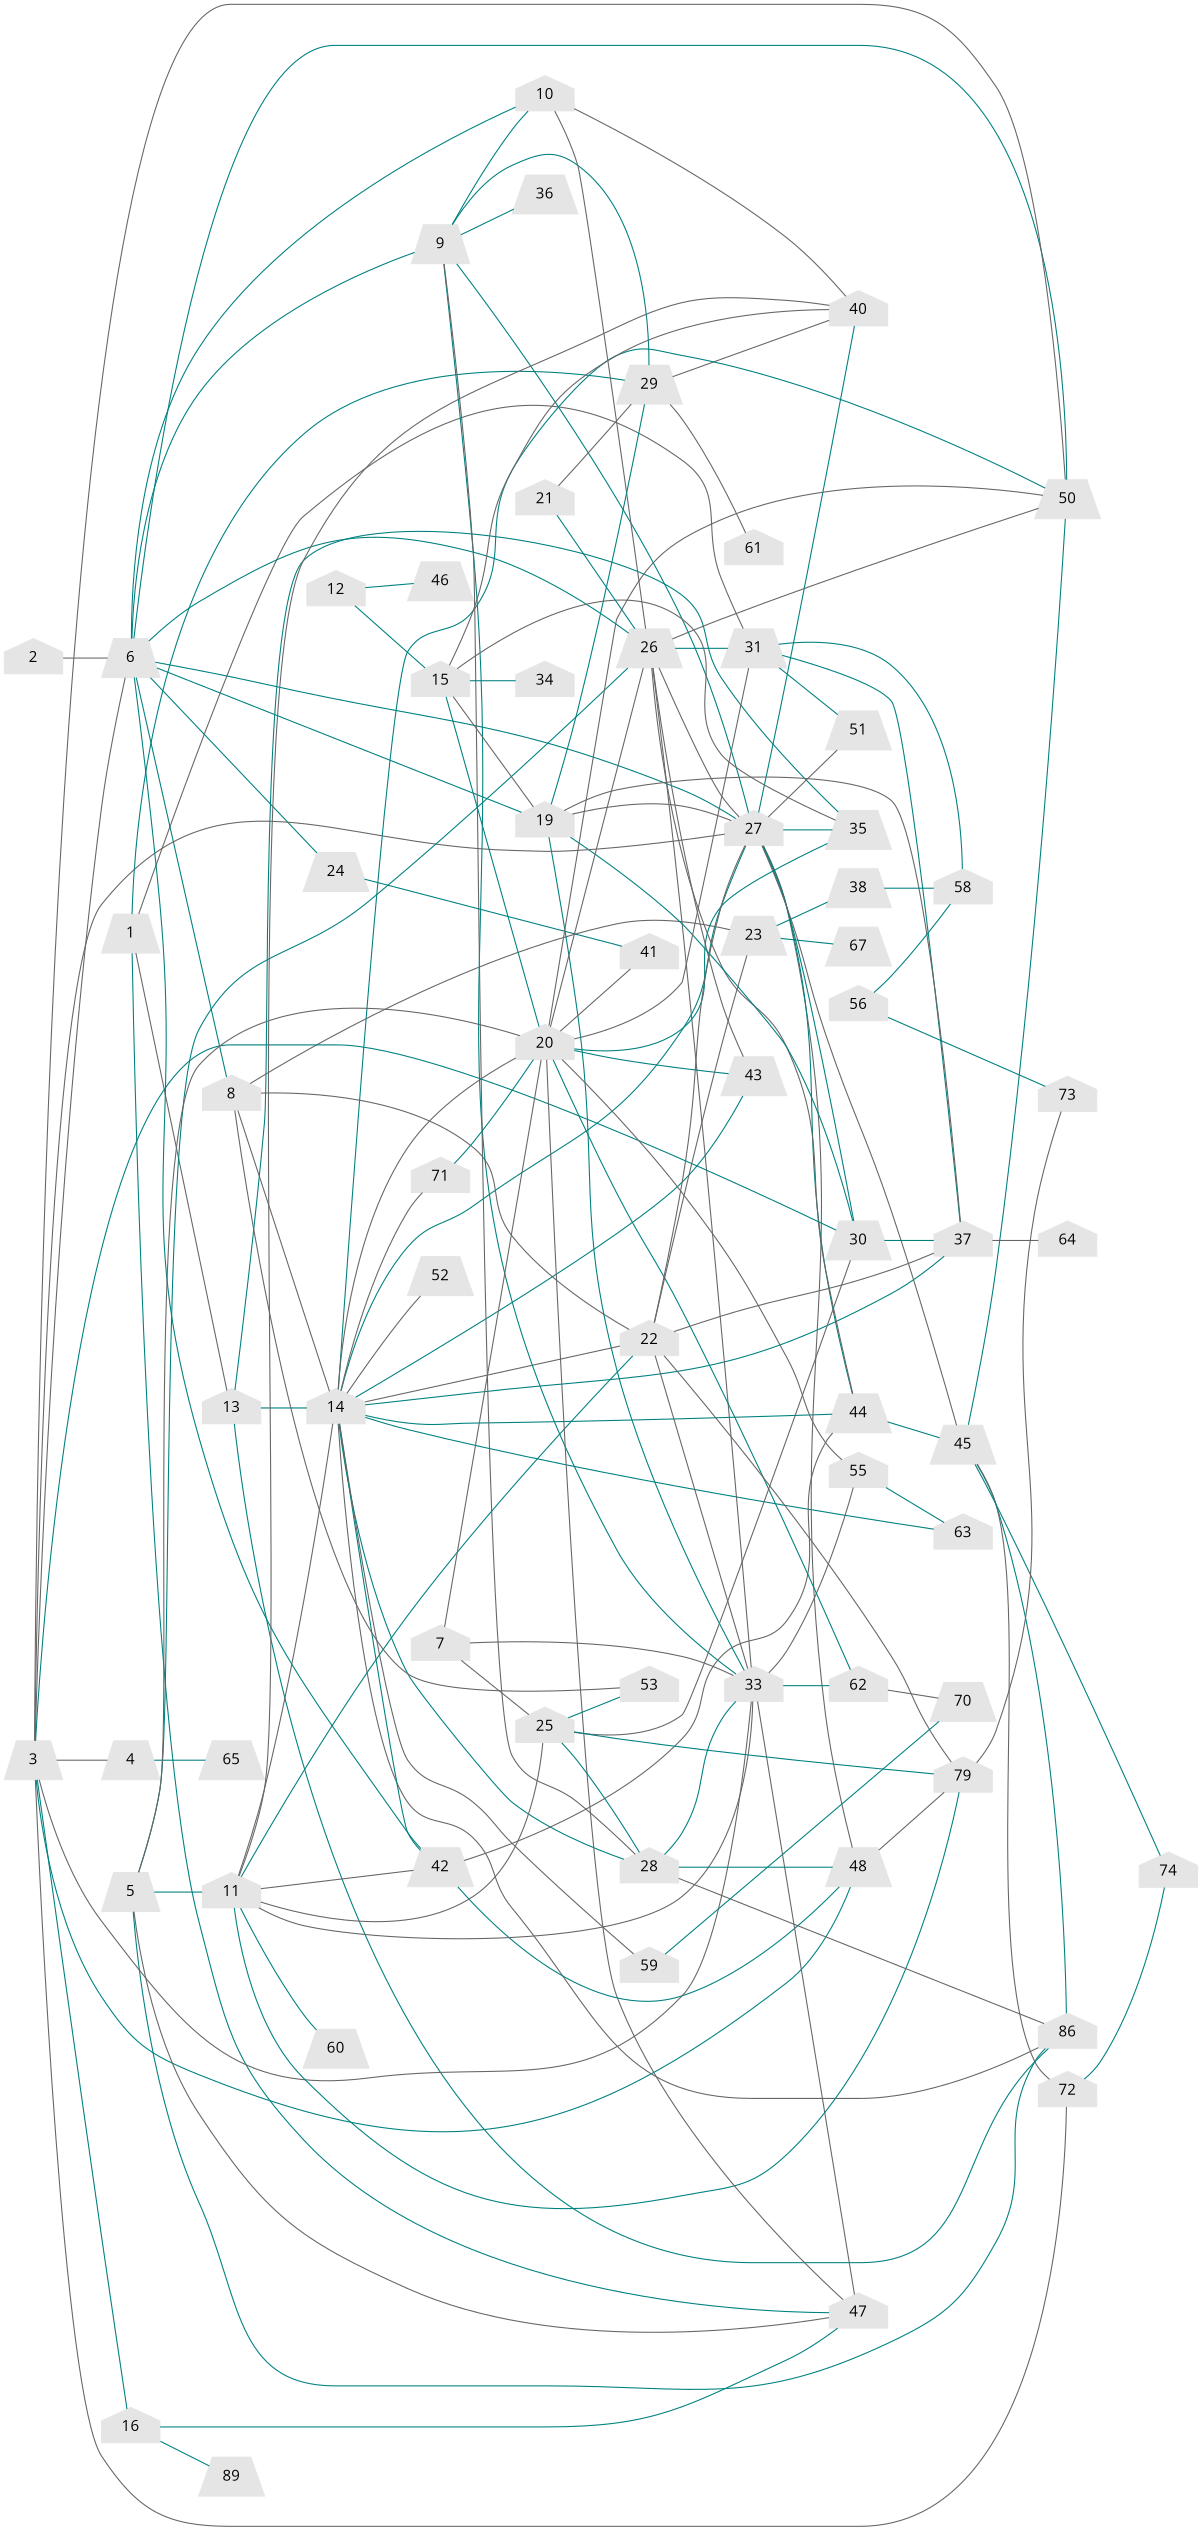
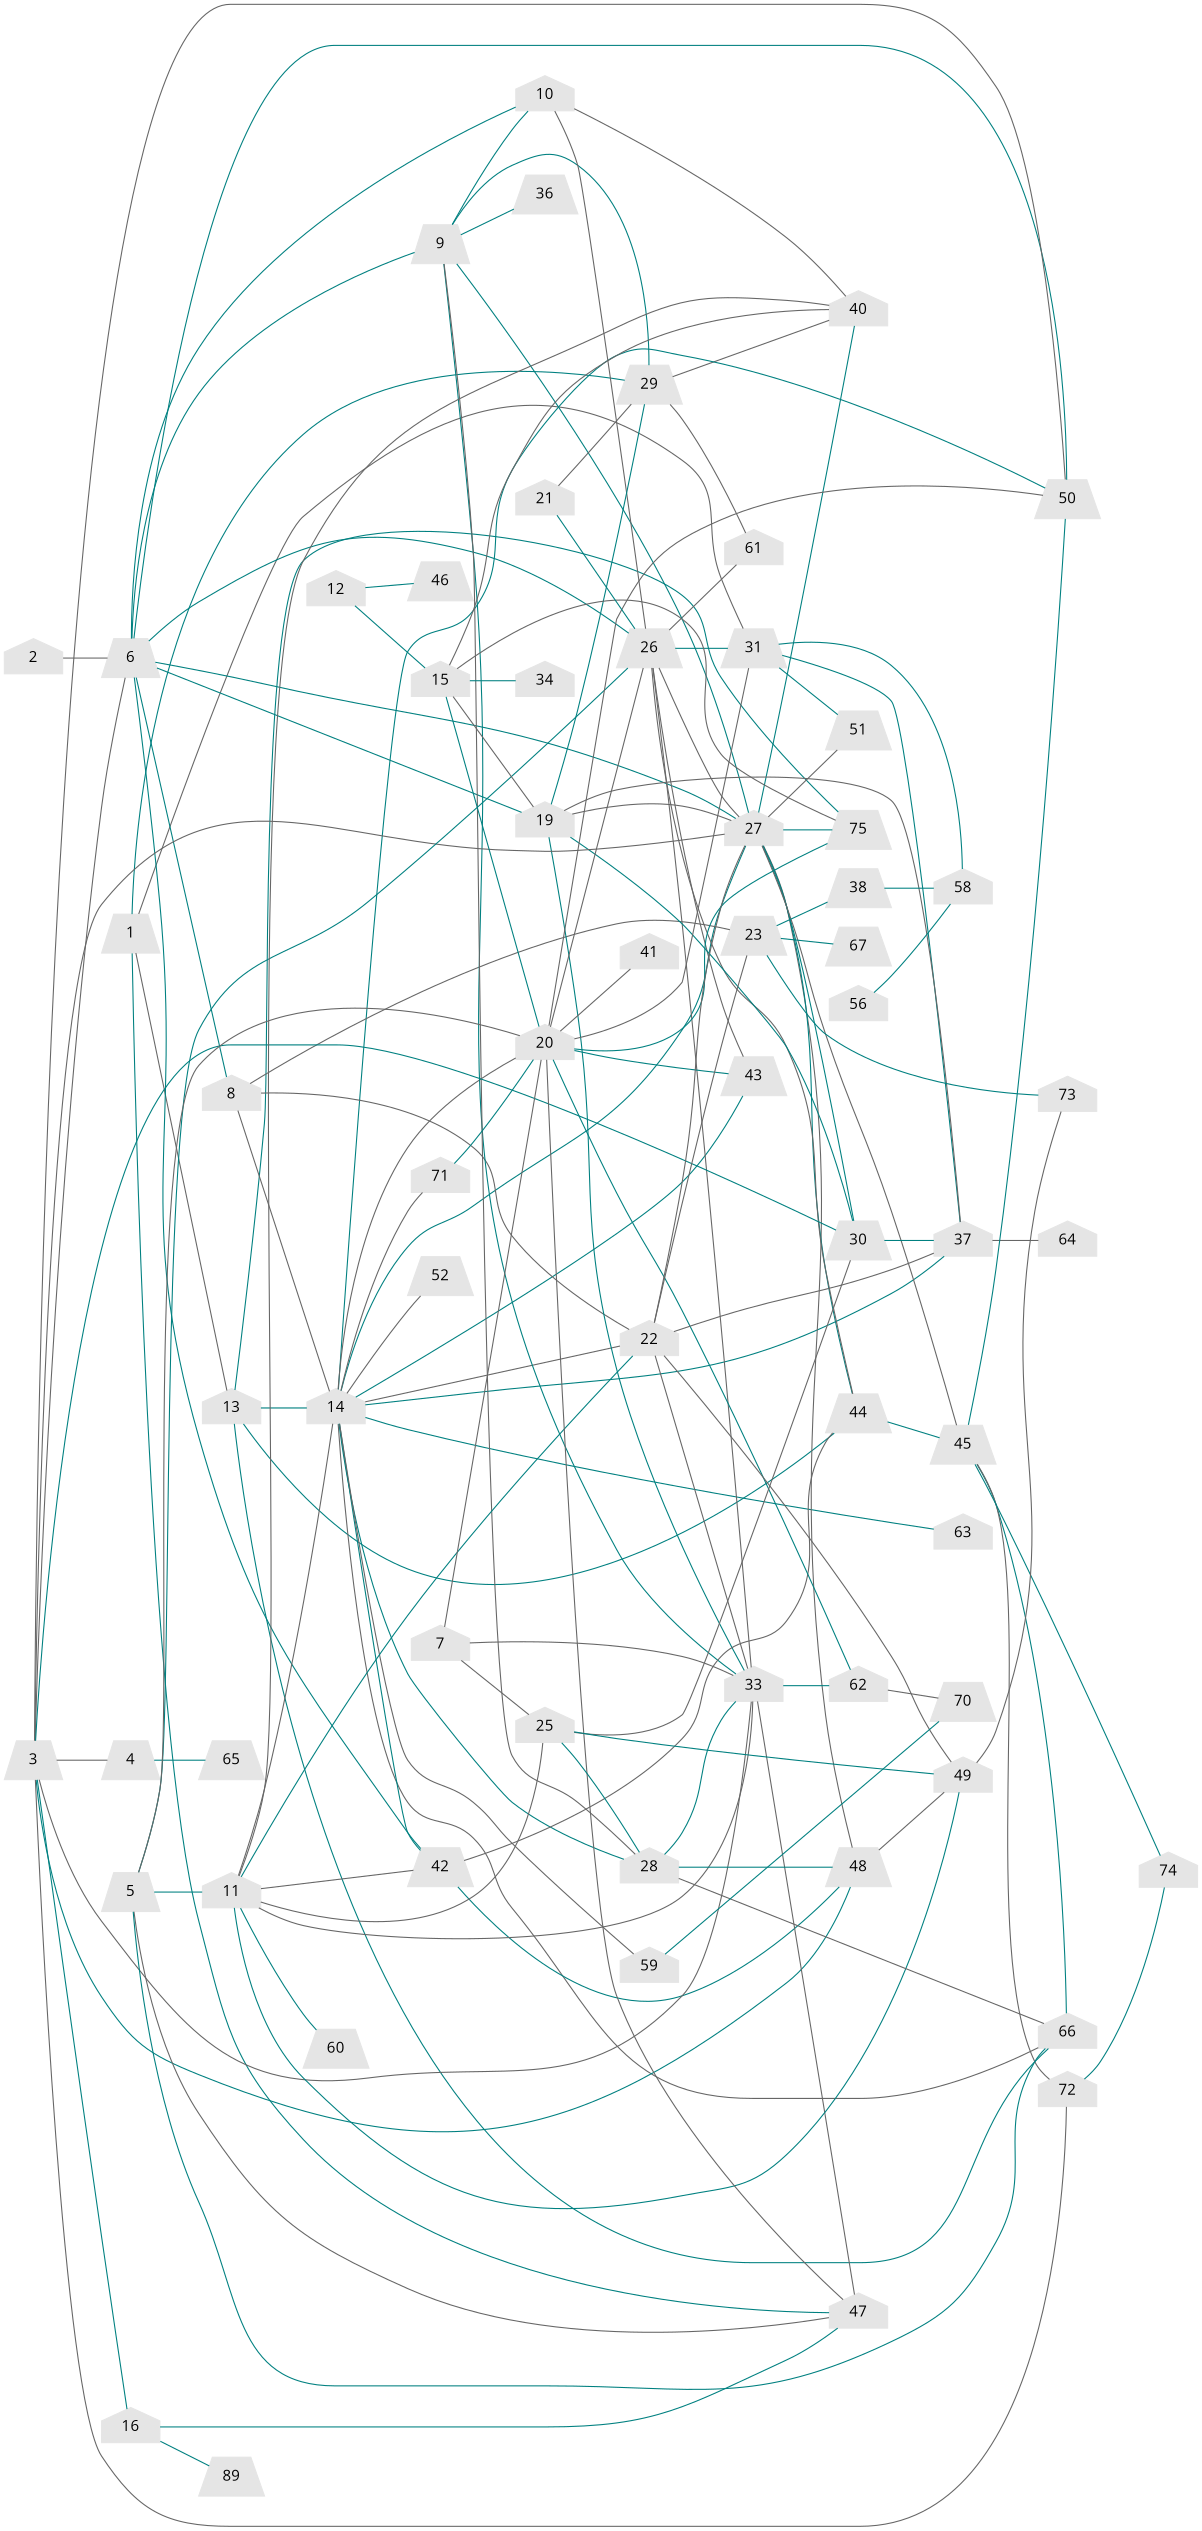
edge "50" -- "26": now "61" -- "26"
node "35": label "35" -> "75"
node "24": removed
edge "56" -- "73": now "23" -- "73"
edge "14" -- "44": now "13" -- "44"
node "55": removed
node "53": removed
node "79": label "79" -> "49"
node "86": label "86" -> "66"
